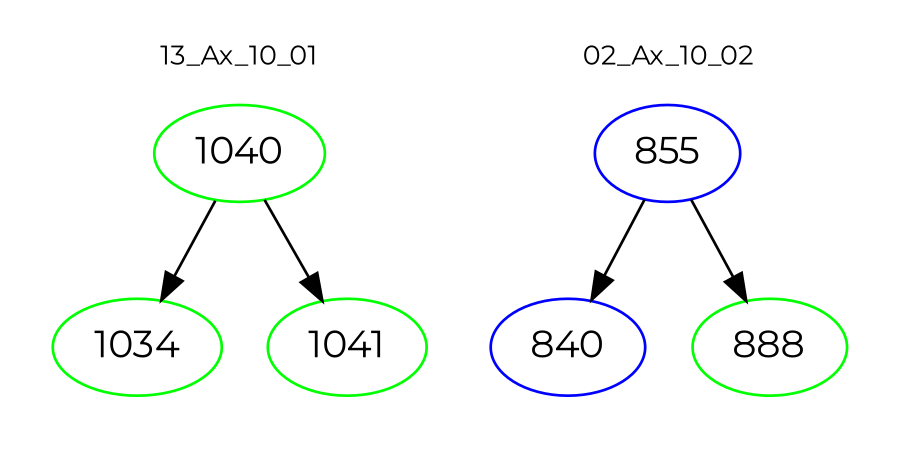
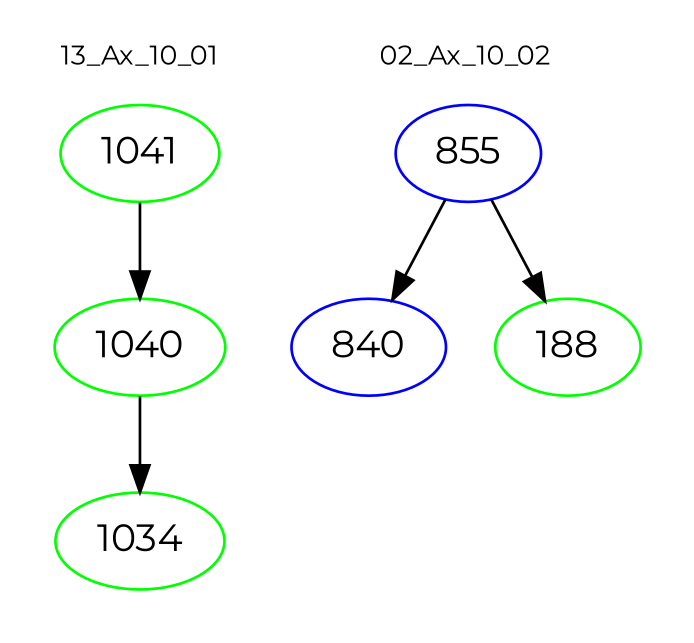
edge "1040" -> "1041": reversed
node "888": label "888" -> "188"
